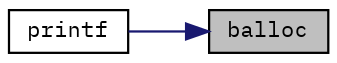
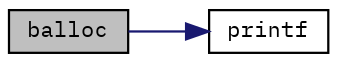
edge "printf" -> "balloc": reversed
